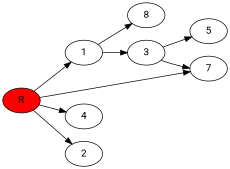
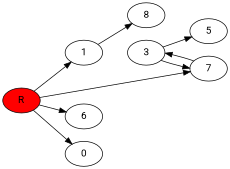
edge "1" -> "3": now "7" -> "3"
node "4": label "4" -> "6"
node "2": label "2" -> "0"
